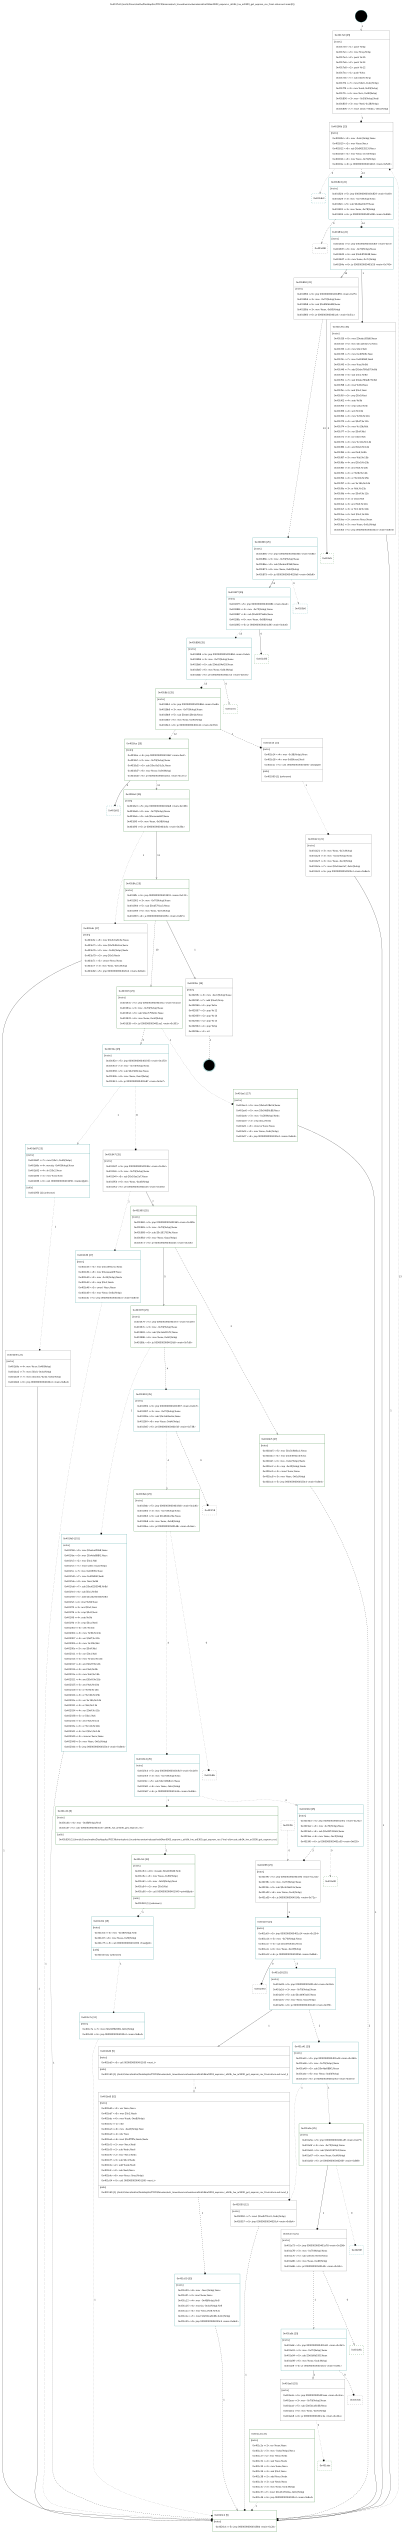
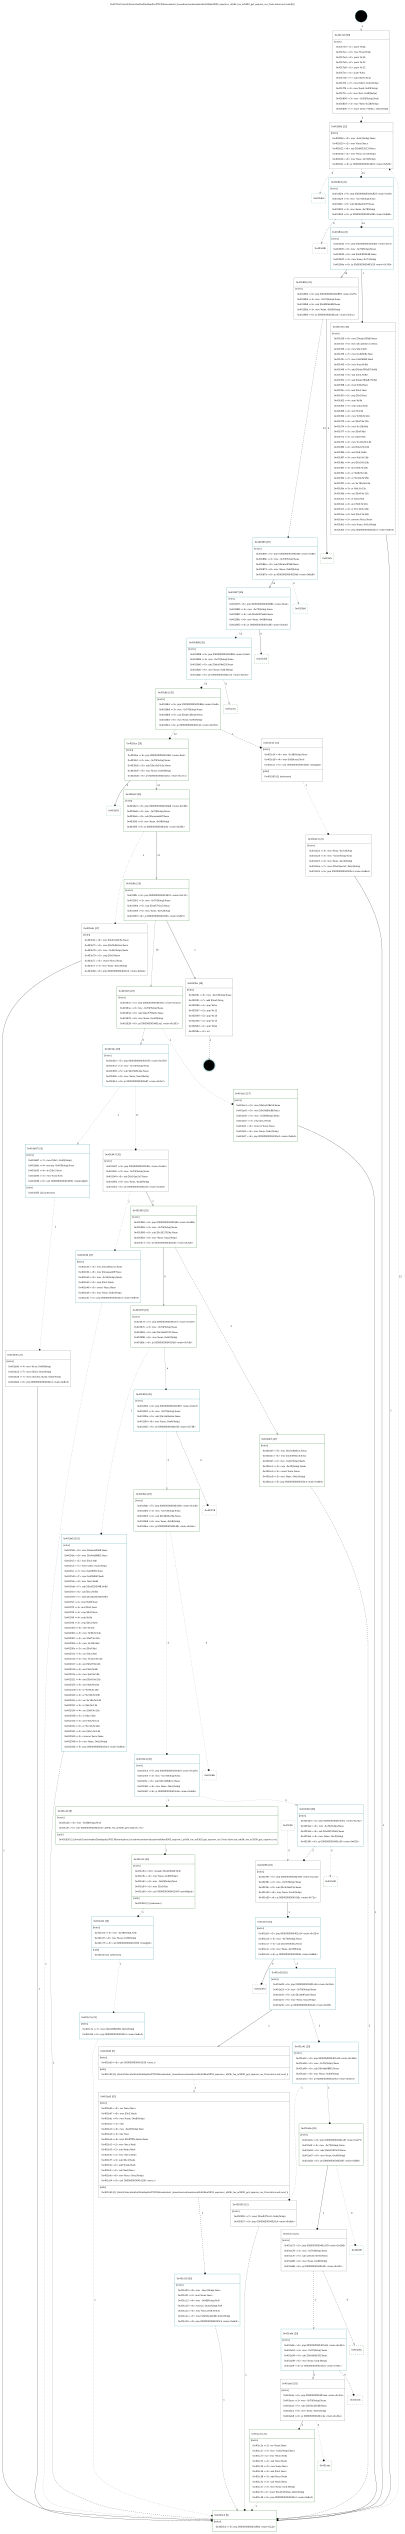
edge "0x401fb9 [151]" -> "0x4020c4 [5]": arrowhead box -> onormal
edge "0x401aa5 [25]" -> "0x401c2a [33]": added, label "1"
